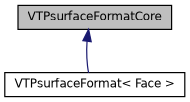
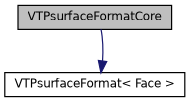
edge "VTPsurfaceFormat< Face >" -> "VTPsurfaceFormatCore": reversed
